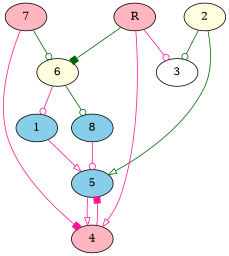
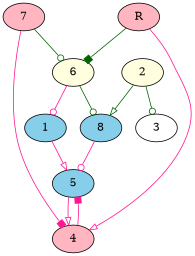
edge "R" -> "3": removed
edge "2" -> "5": now "2" -> "8"
